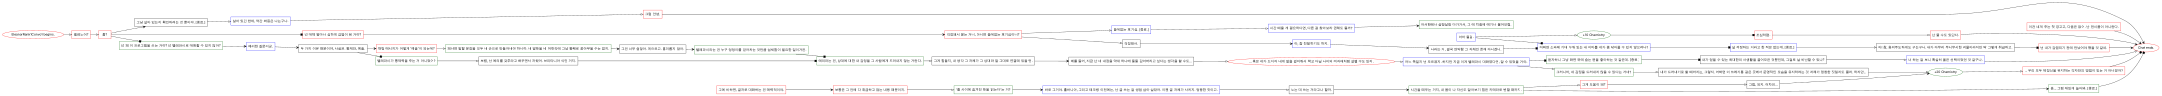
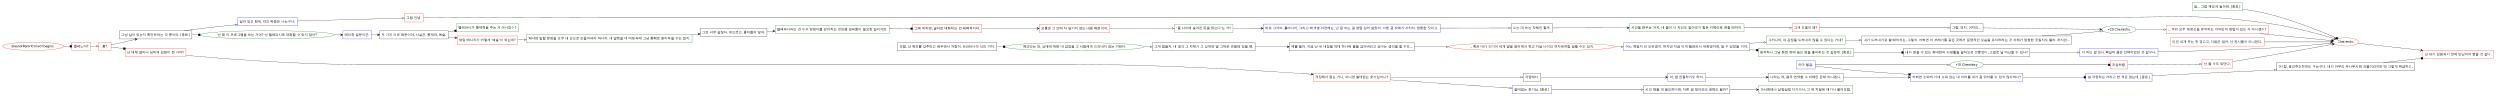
node "시간 때울 게 필요하다면, 다른 걸 찾아보라 권해도 될까?": color blue -> black
edge "EleanorRank1Convo1 begins." -> "엘레노어?": arrowhead onormal -> box
edge "흠?" -> "넌 왜 이 프로그램을 쓰는 거야? 넌 텔레파시로 대화할 수 있지 않아?": now "그냥 살아 있는지 확인하려는 것 뿐이야. [종료.]" -> "넌 왜 이 프로그램을 쓰는 거야? 넌 텔레파시로 대화할 수 있지 않아?"
node "넌 왜 이 프로그램을 쓰는 거야? 넌 텔레파시로 대화할 수 있지 않아?": shape box -> ellipse
edge "넌 내가 감염되기 전에 만났어야 했을 것 같네." -> "Chat ends.": reversed
edge "나라는 게, 결국 연약함 그 자체인 존재 아니겠니." -> "어쩌면 소파에 기대 누워 있는 내 이마를 네가 좀 닦아줄 수 있지 않으려나?": arrowhead box -> vee
edge "텔레파시라는 건 누구 엉덩이를 걷어차는 것만큼 섬세함이 필요한 일이거든." -> "예의라는 건, 상대에 대한 내 감정을 그 사람에게 드러내지 않는 거란다.": now "텔레파시라는 건 누구 엉덩이를 걷어차는 것만큼 섬세함이 필요한 일이거든." -> "그에 비하면, 글자로 대화하는 건 매력적이야."
edge "텔레파시가 통제력을 주는 거 아니었어?" -> "보렴, 난 예의를 갖추라고 배우면서 자랐어. 브리타니아 식인 거지.": removed
node "예의라는 건, 상대에 대한 내 감정을 그 사람에게 드러내지 않는 거란다.": shape box -> ellipse
node "보통은 그 안에 다 취급하고 않는 내용 때문이지.": label "보통은 그 안에 다 취급하고 않는 내용 때문이지." -> "보통은 그 안에 다 담기지 않는 내용 때문이지."
node "노는 데 쓰는 거라고나 할까.": label "노는 데 쓰는 거라고나 할까." -> "노는 데 쓰는 자체인 할까."
edge "시간을 때우는 거지, 내 몸이 나 자신도 알아보기 힘든 키메라로 변할 때까지." -> "음... 그럼 재밌게 놀아봐. [종료.]": removed
